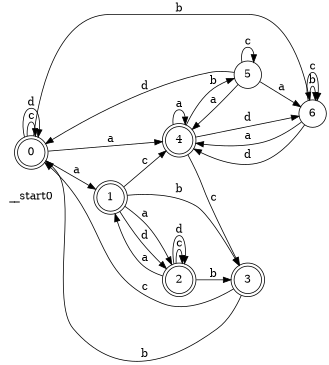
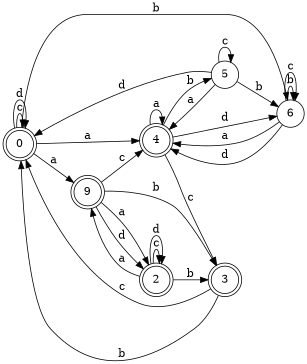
edge "5" -> "6": label "a" -> "b"
node "__start0": removed
node "1": label "1" -> "9"
